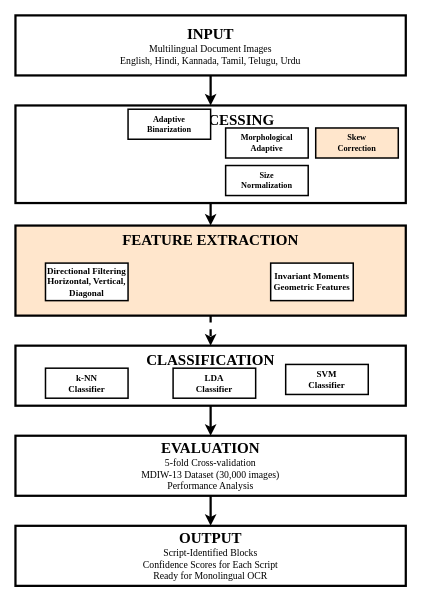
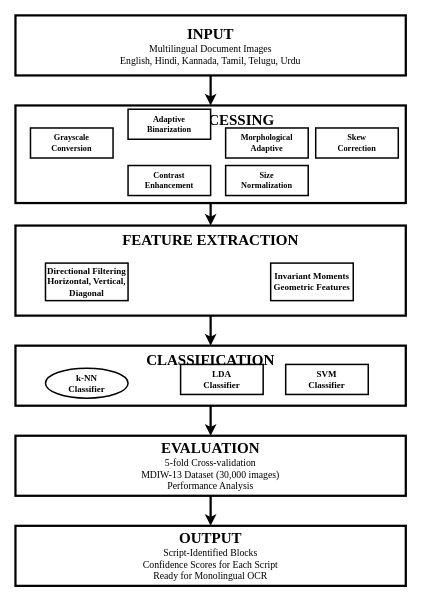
node "Grayscale Conversion": added
node "Skew Correction": fillcolor #ffe6cc -> #ffffff
node "Contrast Enhancement": added
node "FEATURE EXTRACTION": fillcolor #ffe6cc -> #ffffff
edge "FEATURE EXTRACTION" -> "CLASSIFICATION": style dashed -> solid
node "k-NN Classifier": shape rectangle -> ellipse
node "LDA Classifier": moved (214, 383) -> (222, 379)
